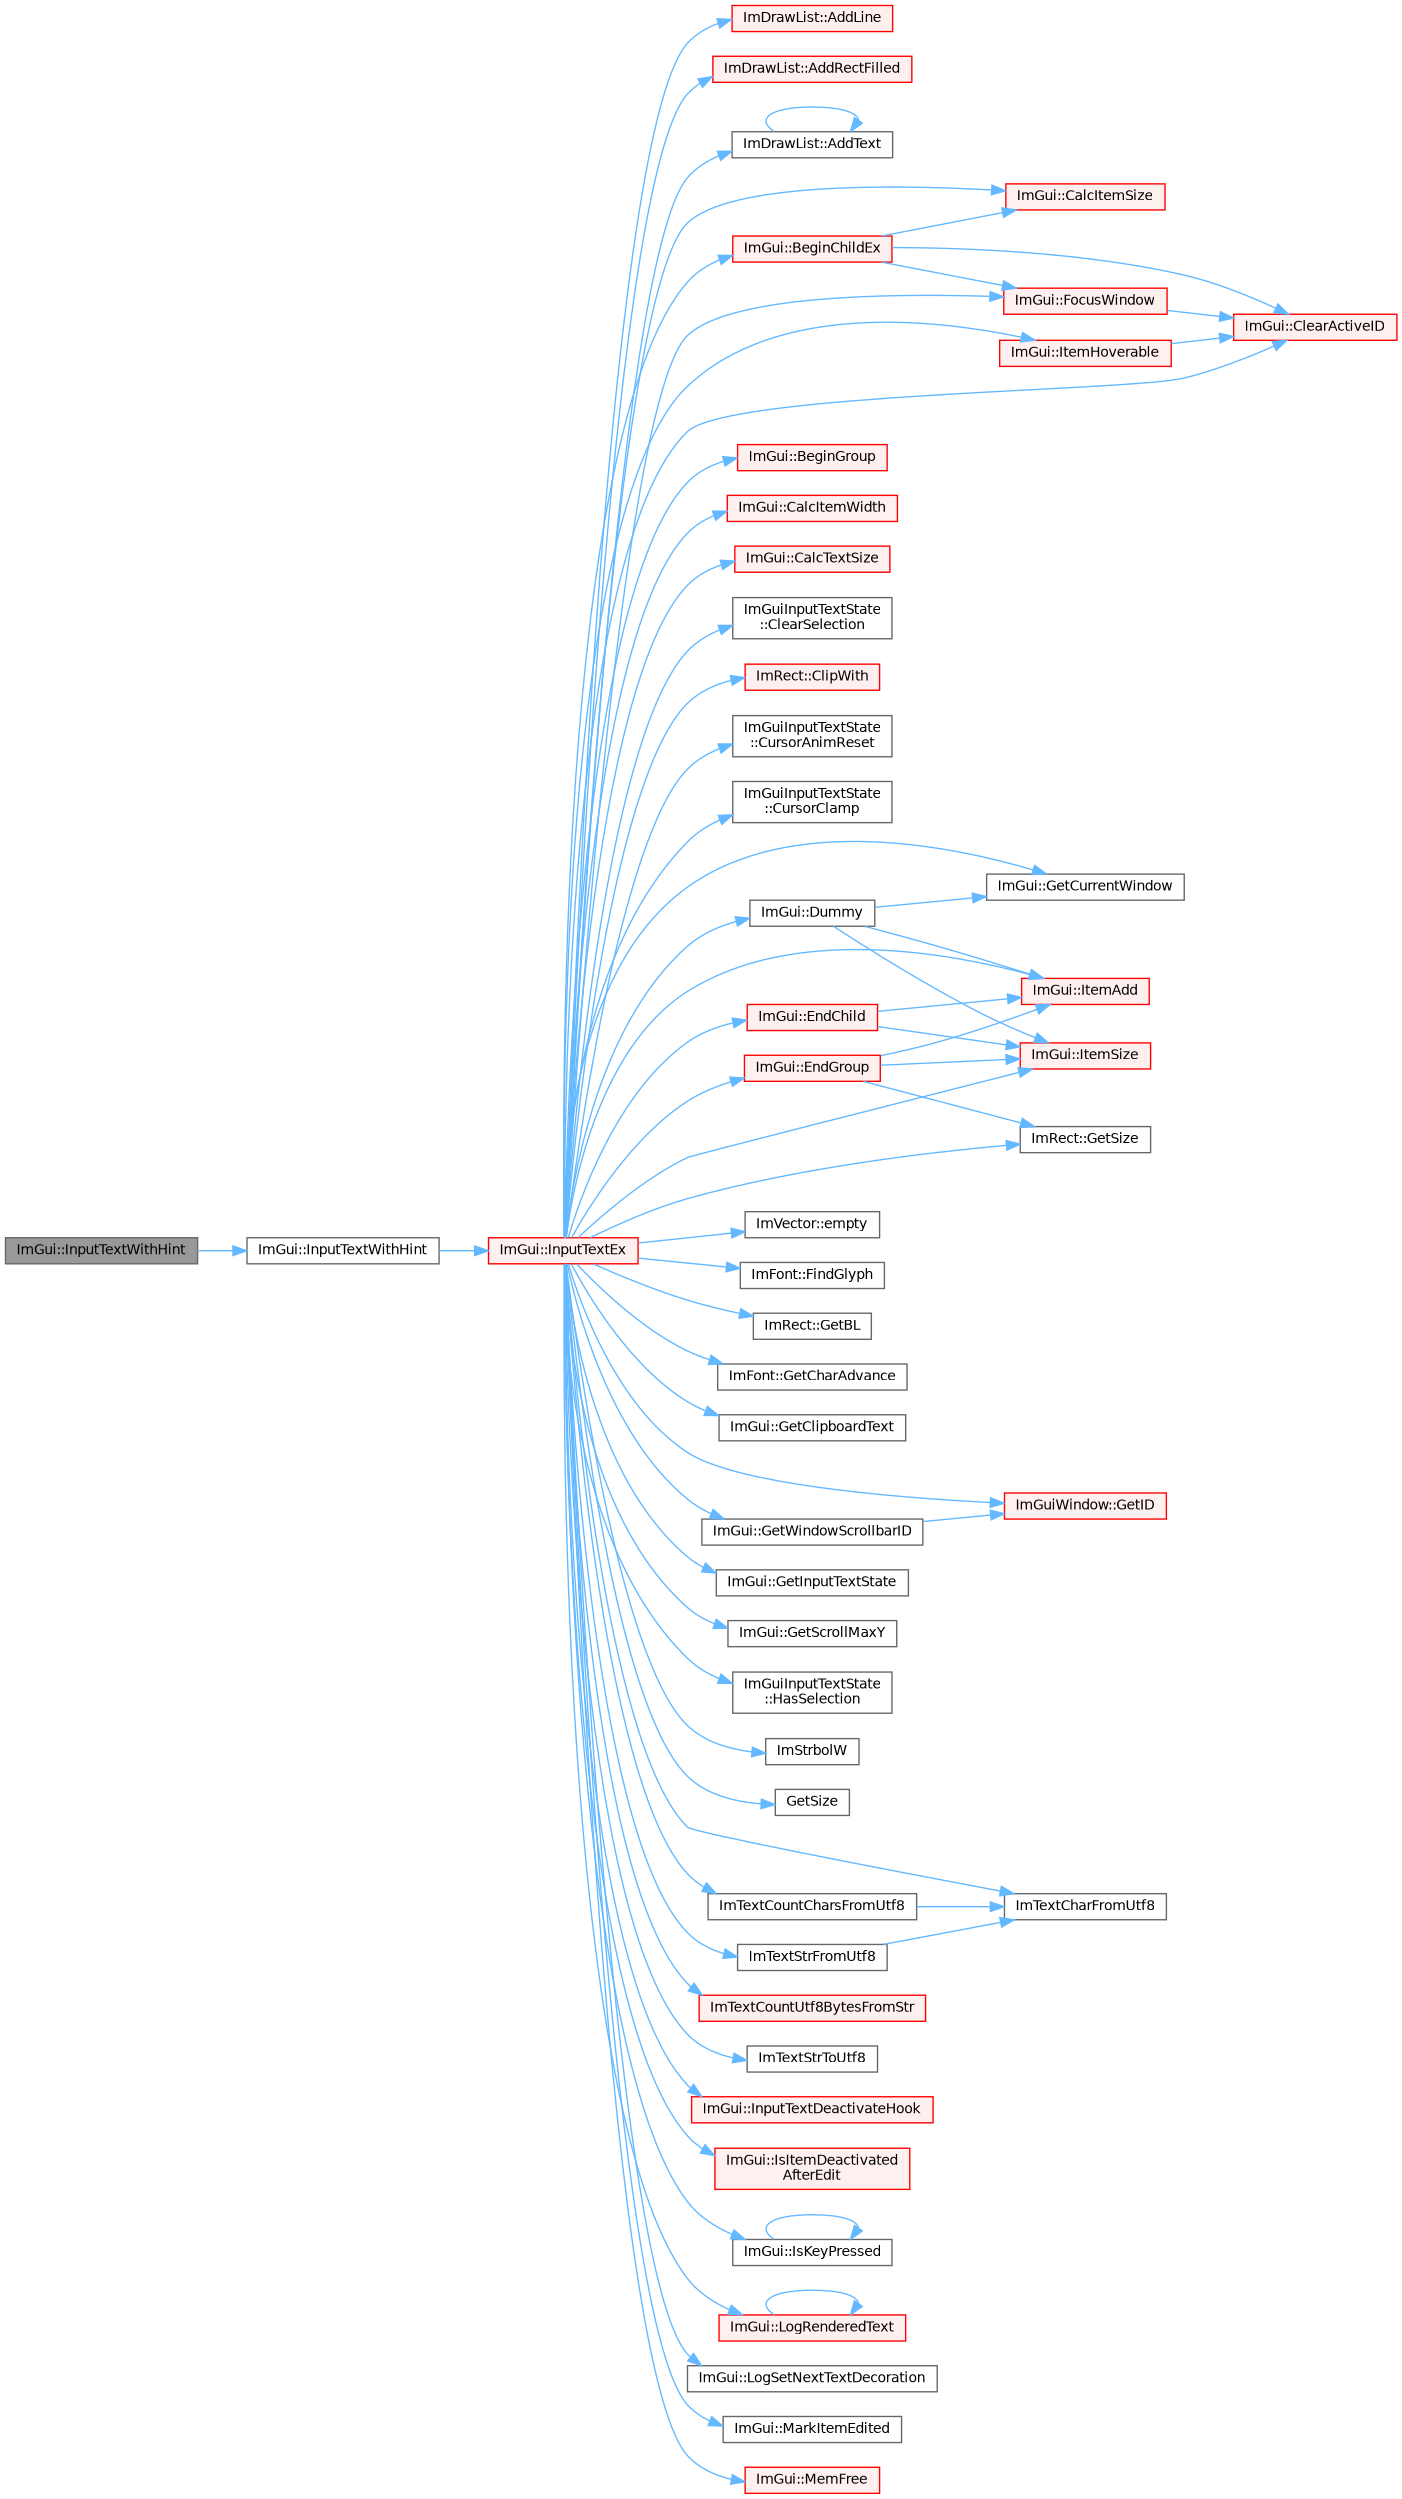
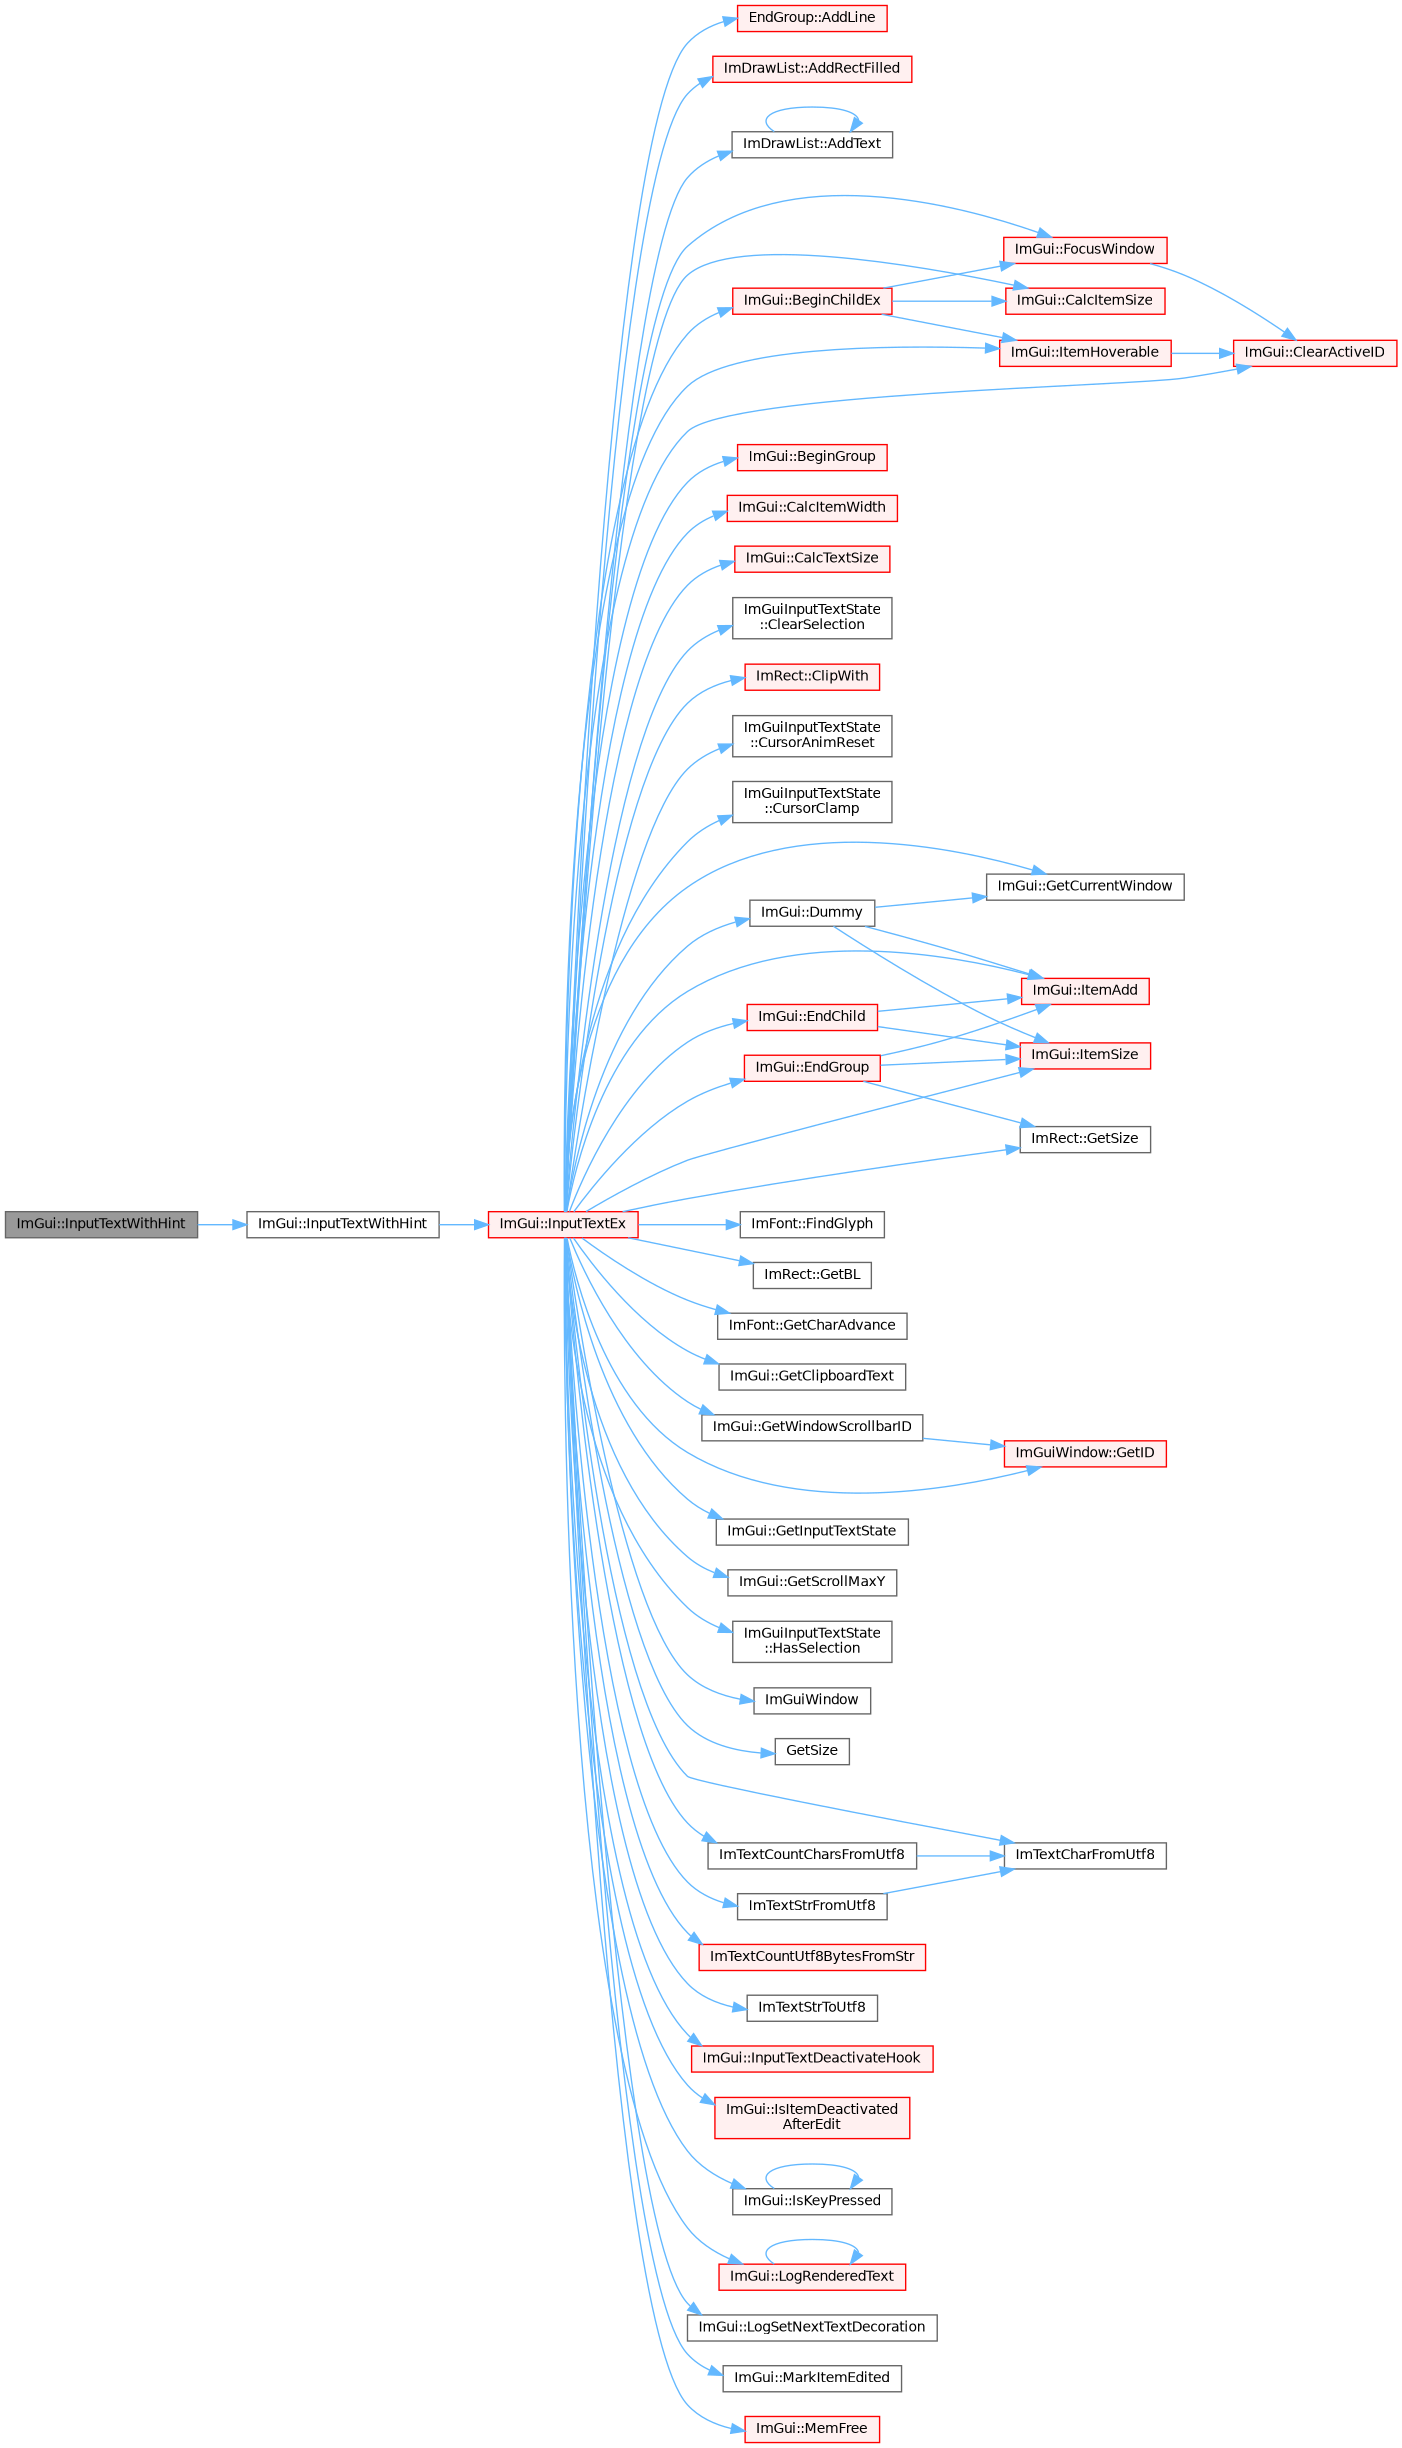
node "ImDrawList::AddLine": label "ImDrawList::AddLine" -> "EndGroup::AddLine"
edge "ImGui::BeginChildEx" -> "ImGui::ClearActiveID": now "ImGui::BeginChildEx" -> "ImGui::ItemHoverable"
node "ImVector::empty": removed
node "ImStrbolW": label "ImStrbolW" -> "ImGuiWindow"
